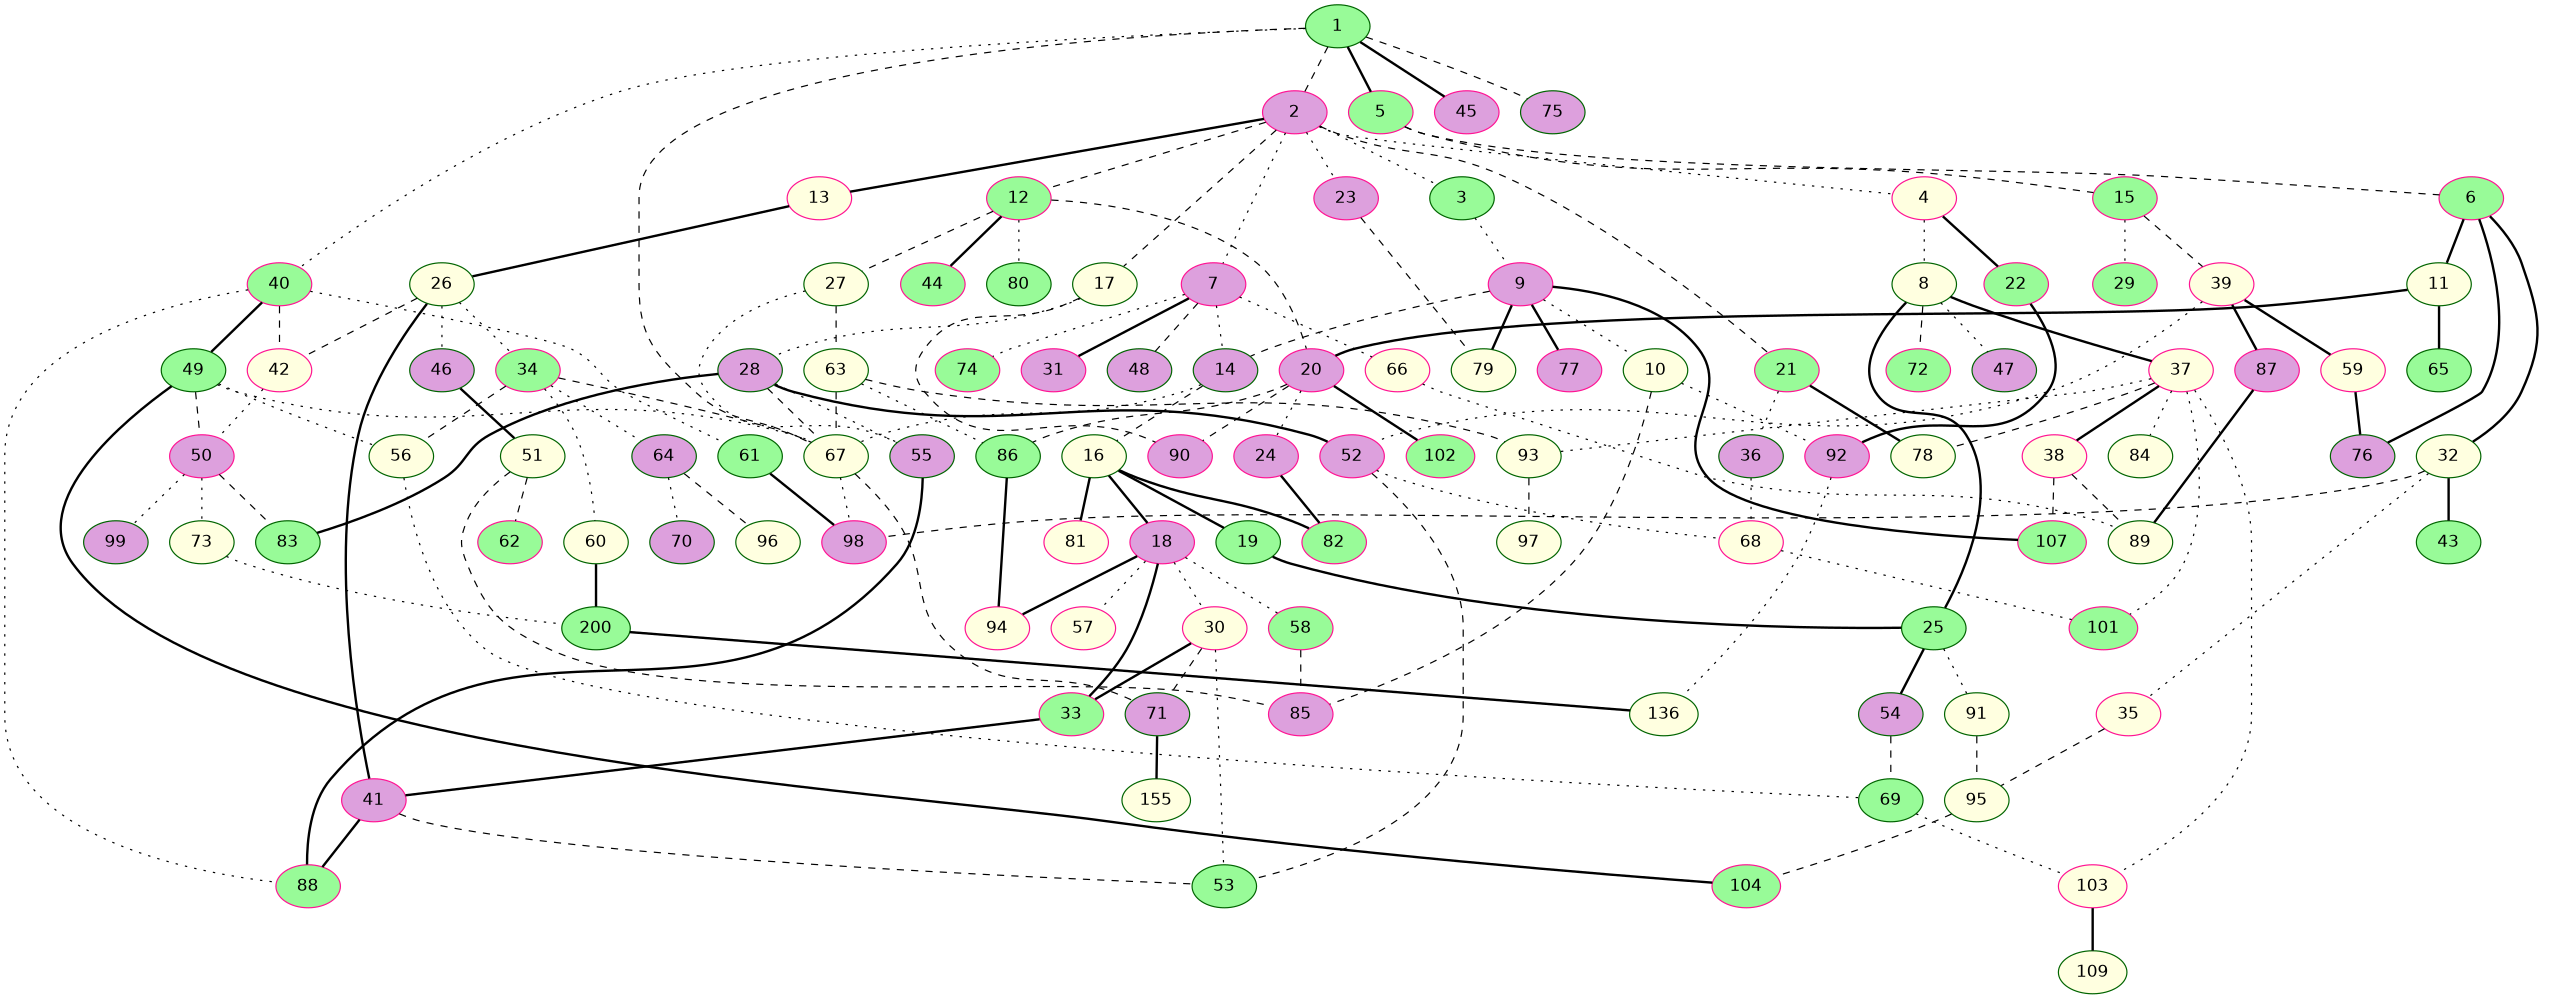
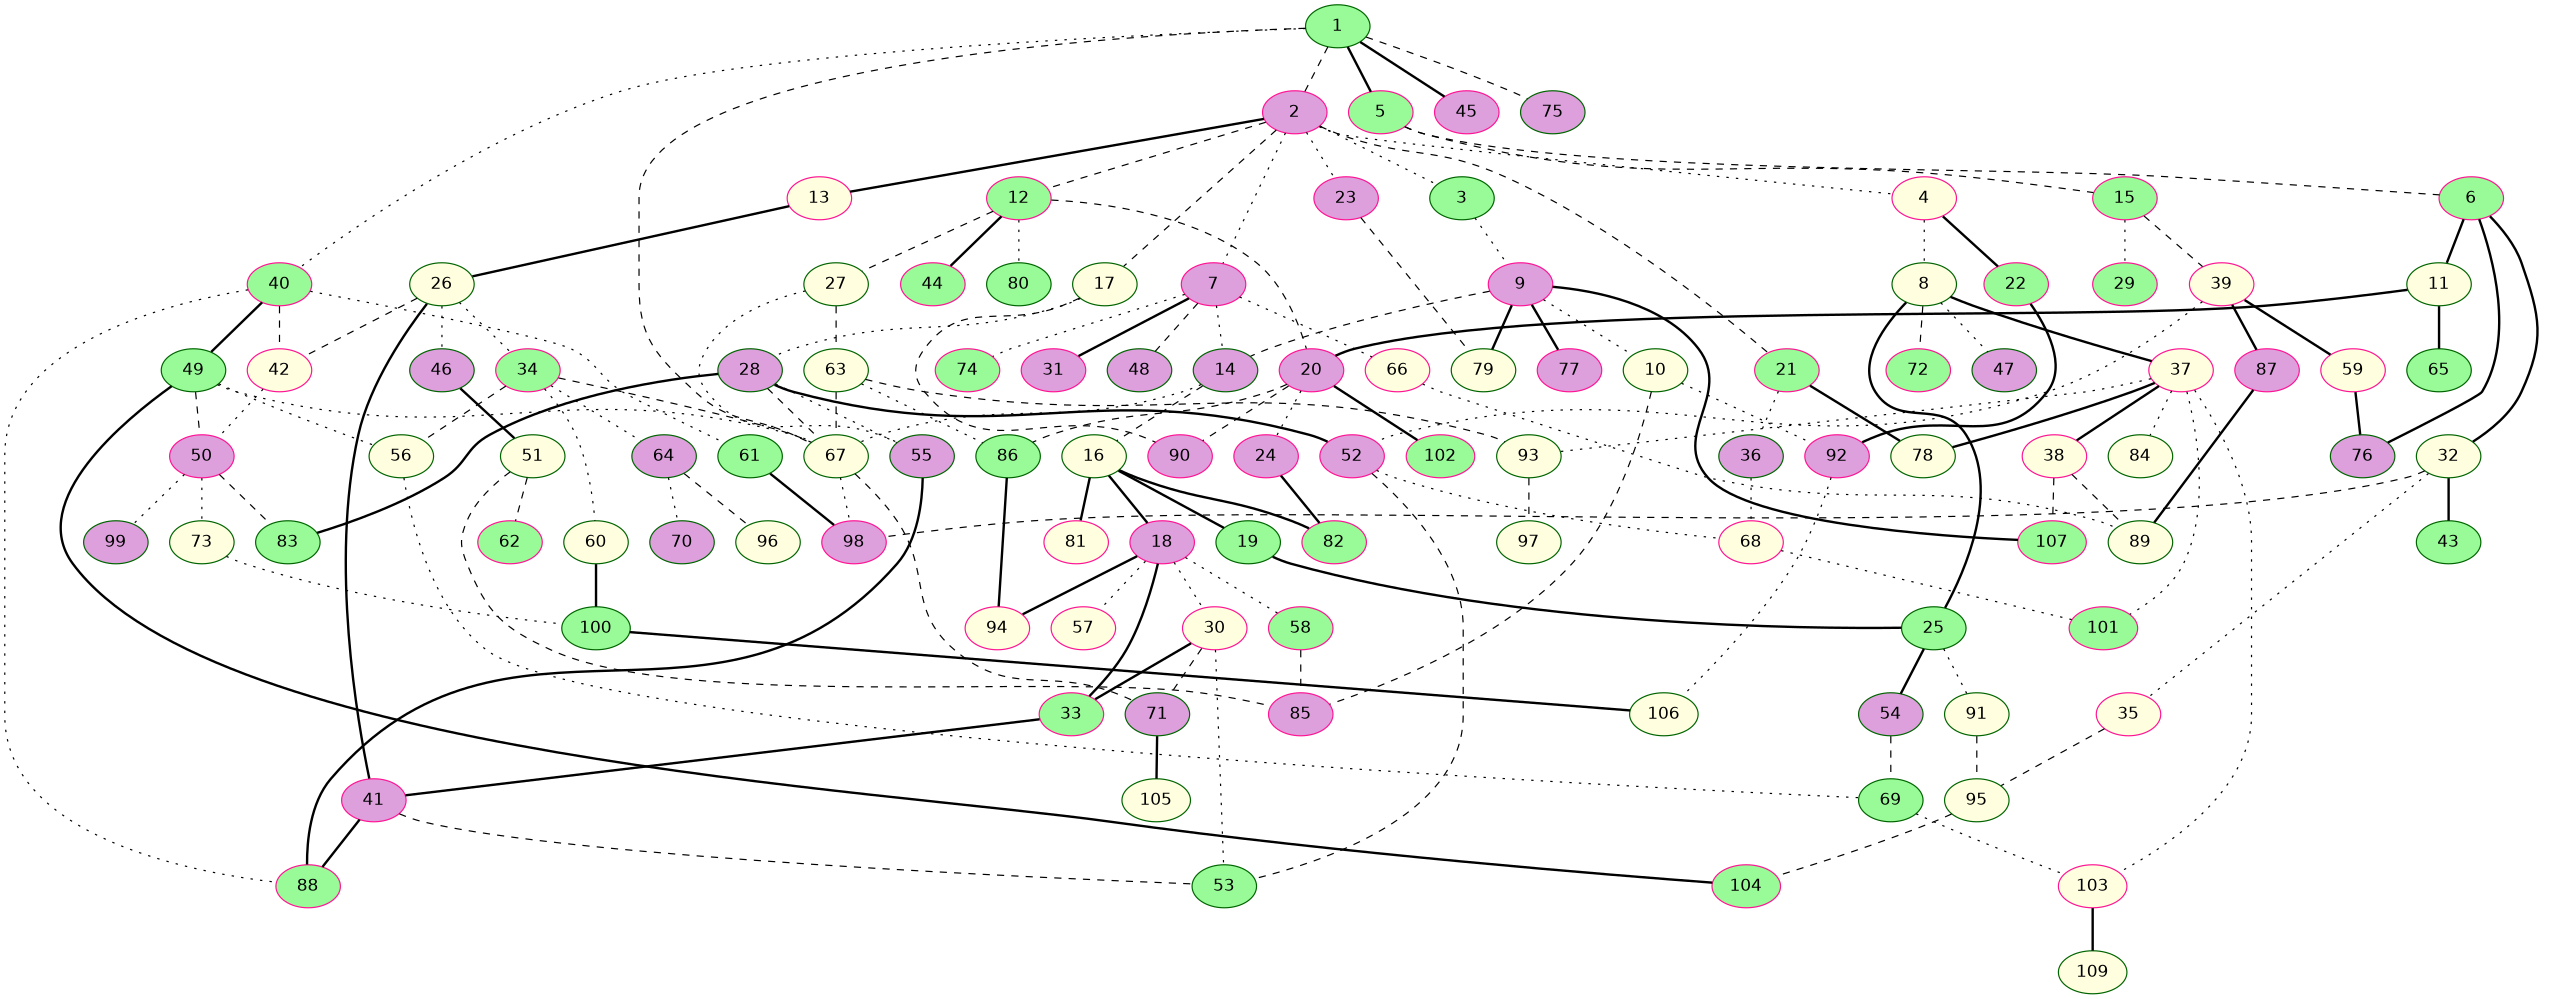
edge "37" -- "78": style dashed -> bold
node "200": label "200" -> "100"
node "136": label "136" -> "106"
node "155": label "155" -> "105"
